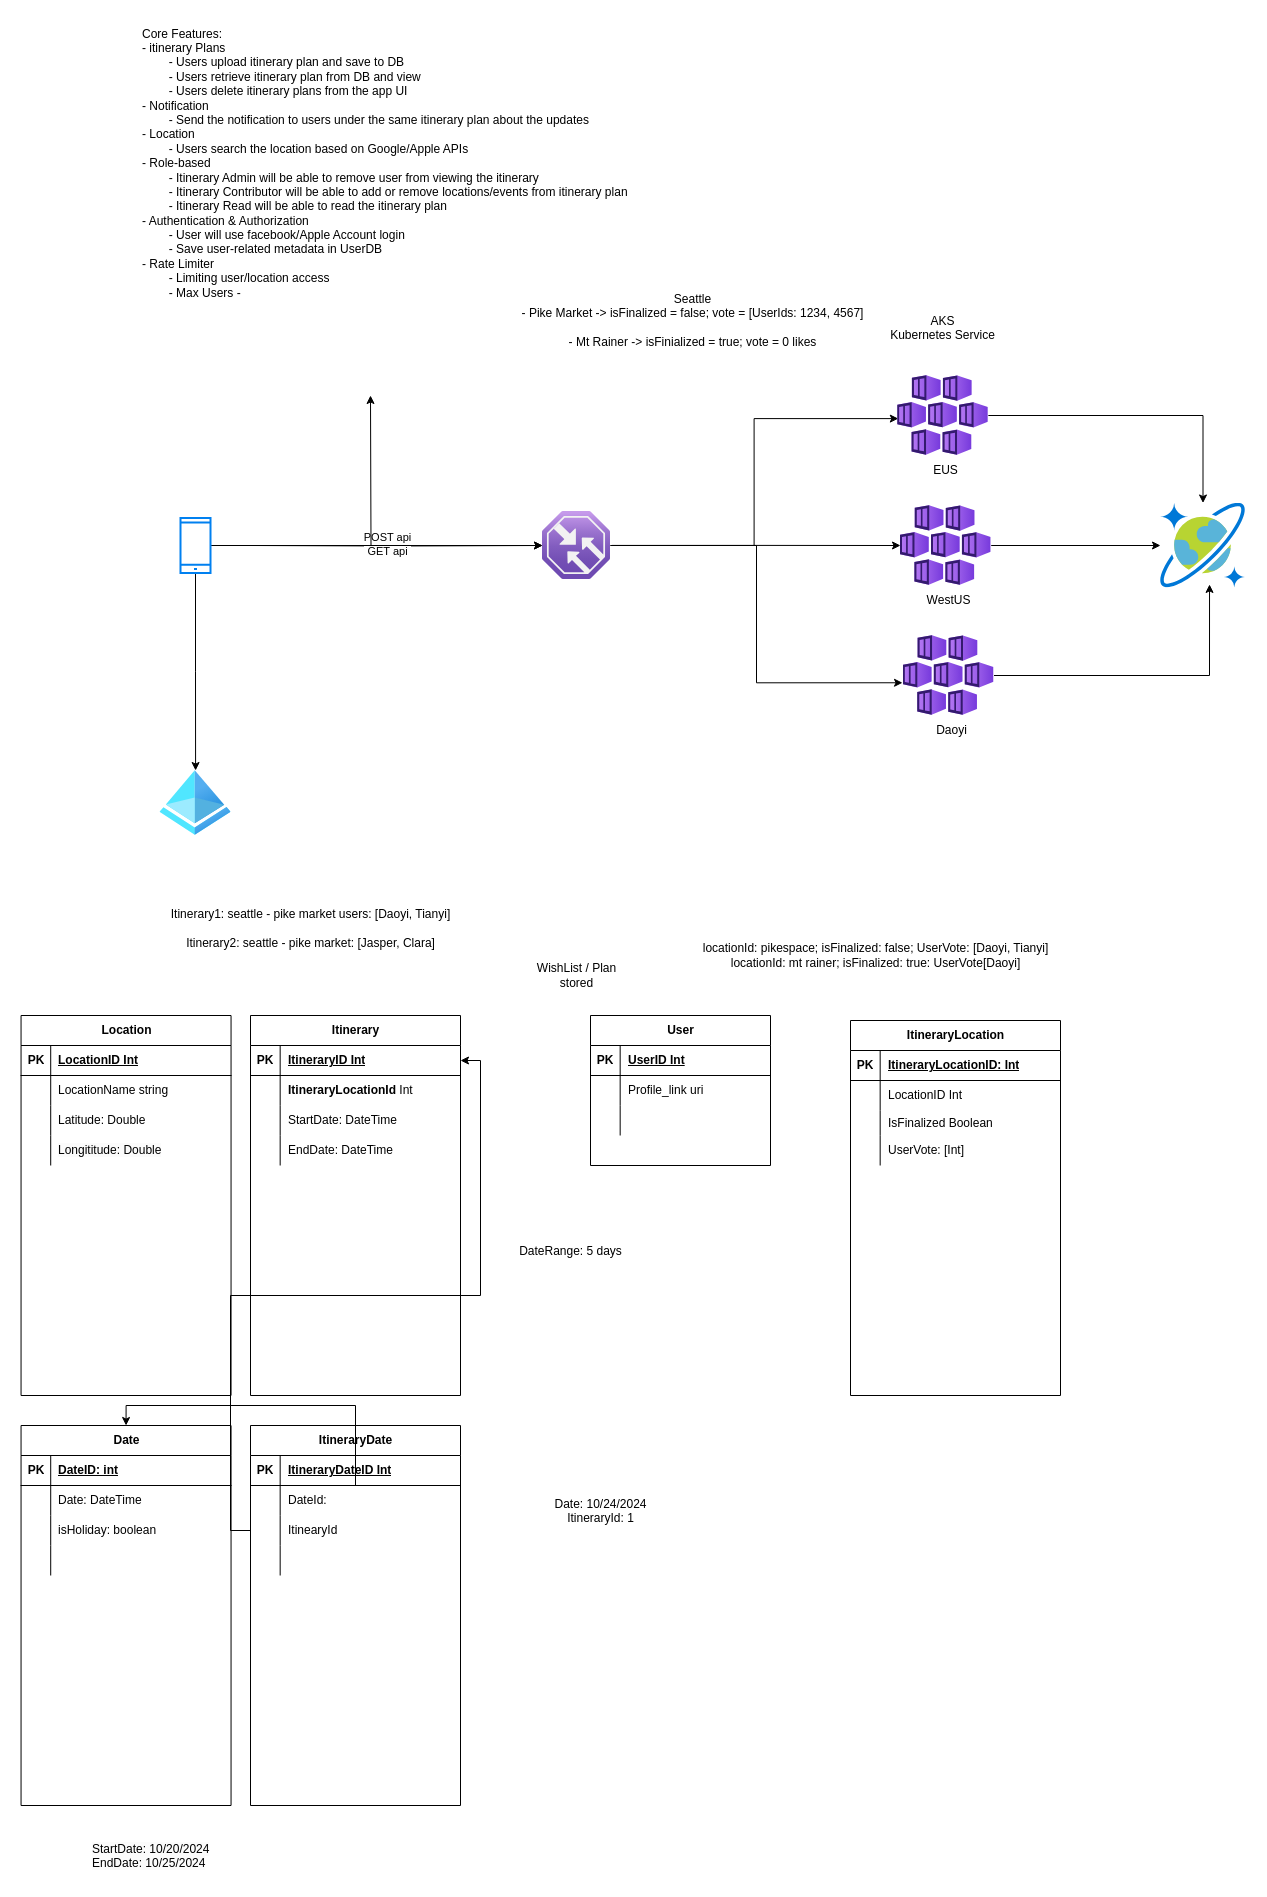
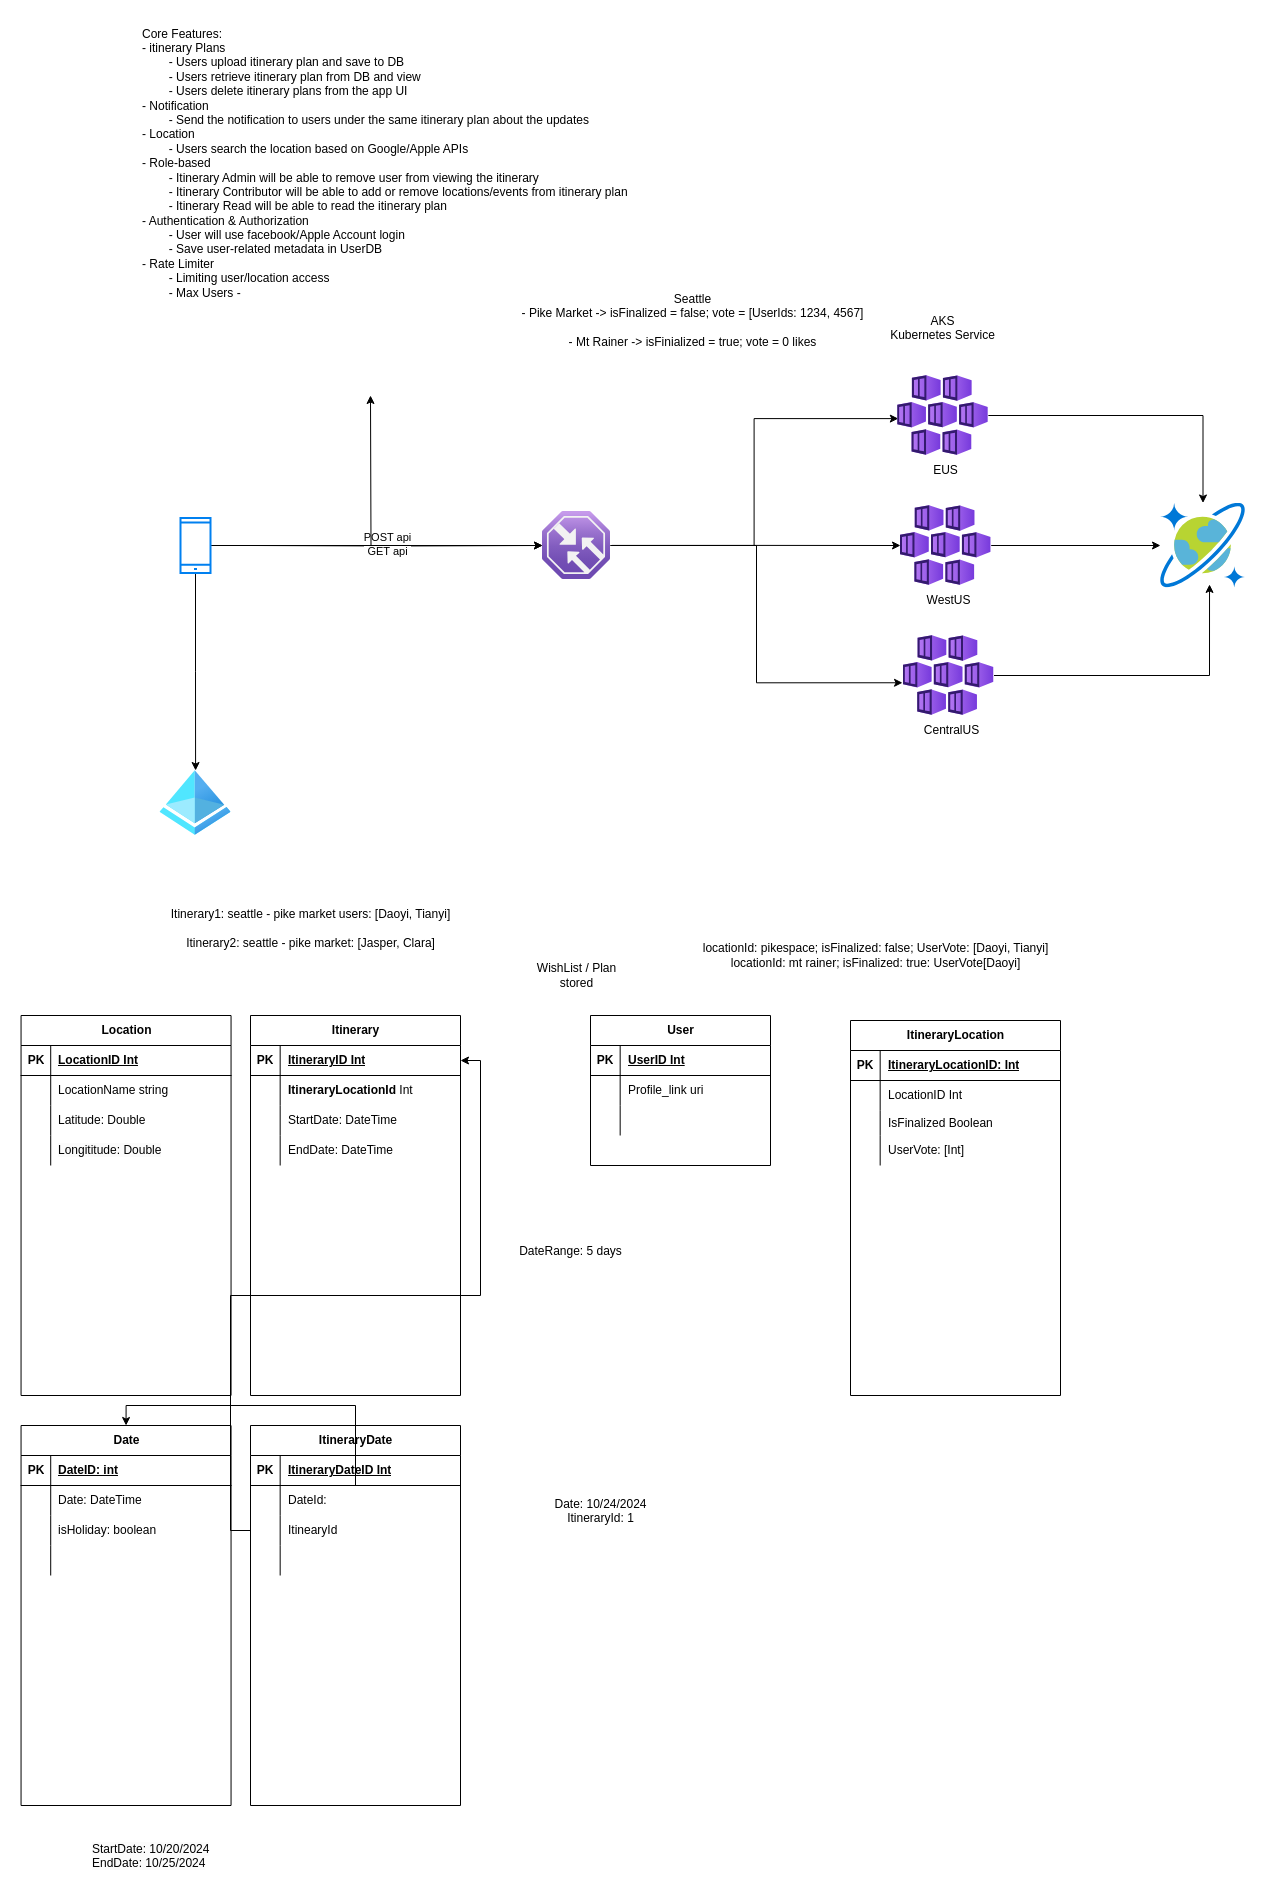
node "Daoyi": label "Daoyi" -> "CentralUS"
